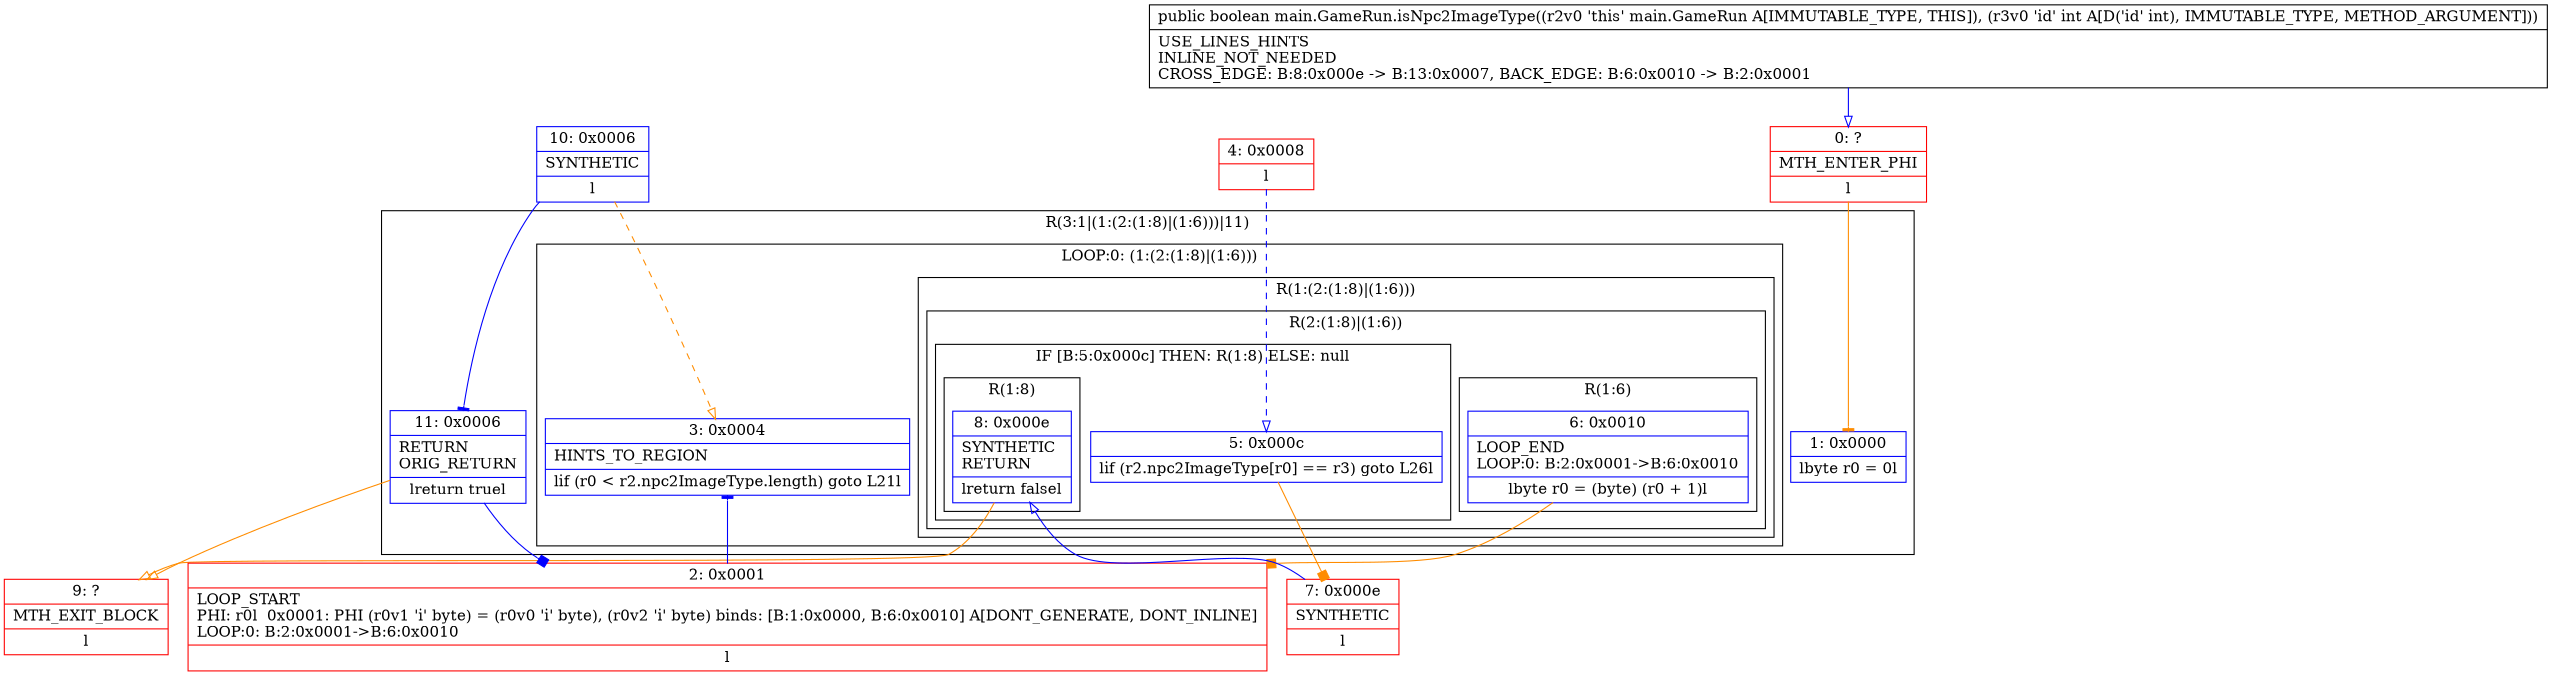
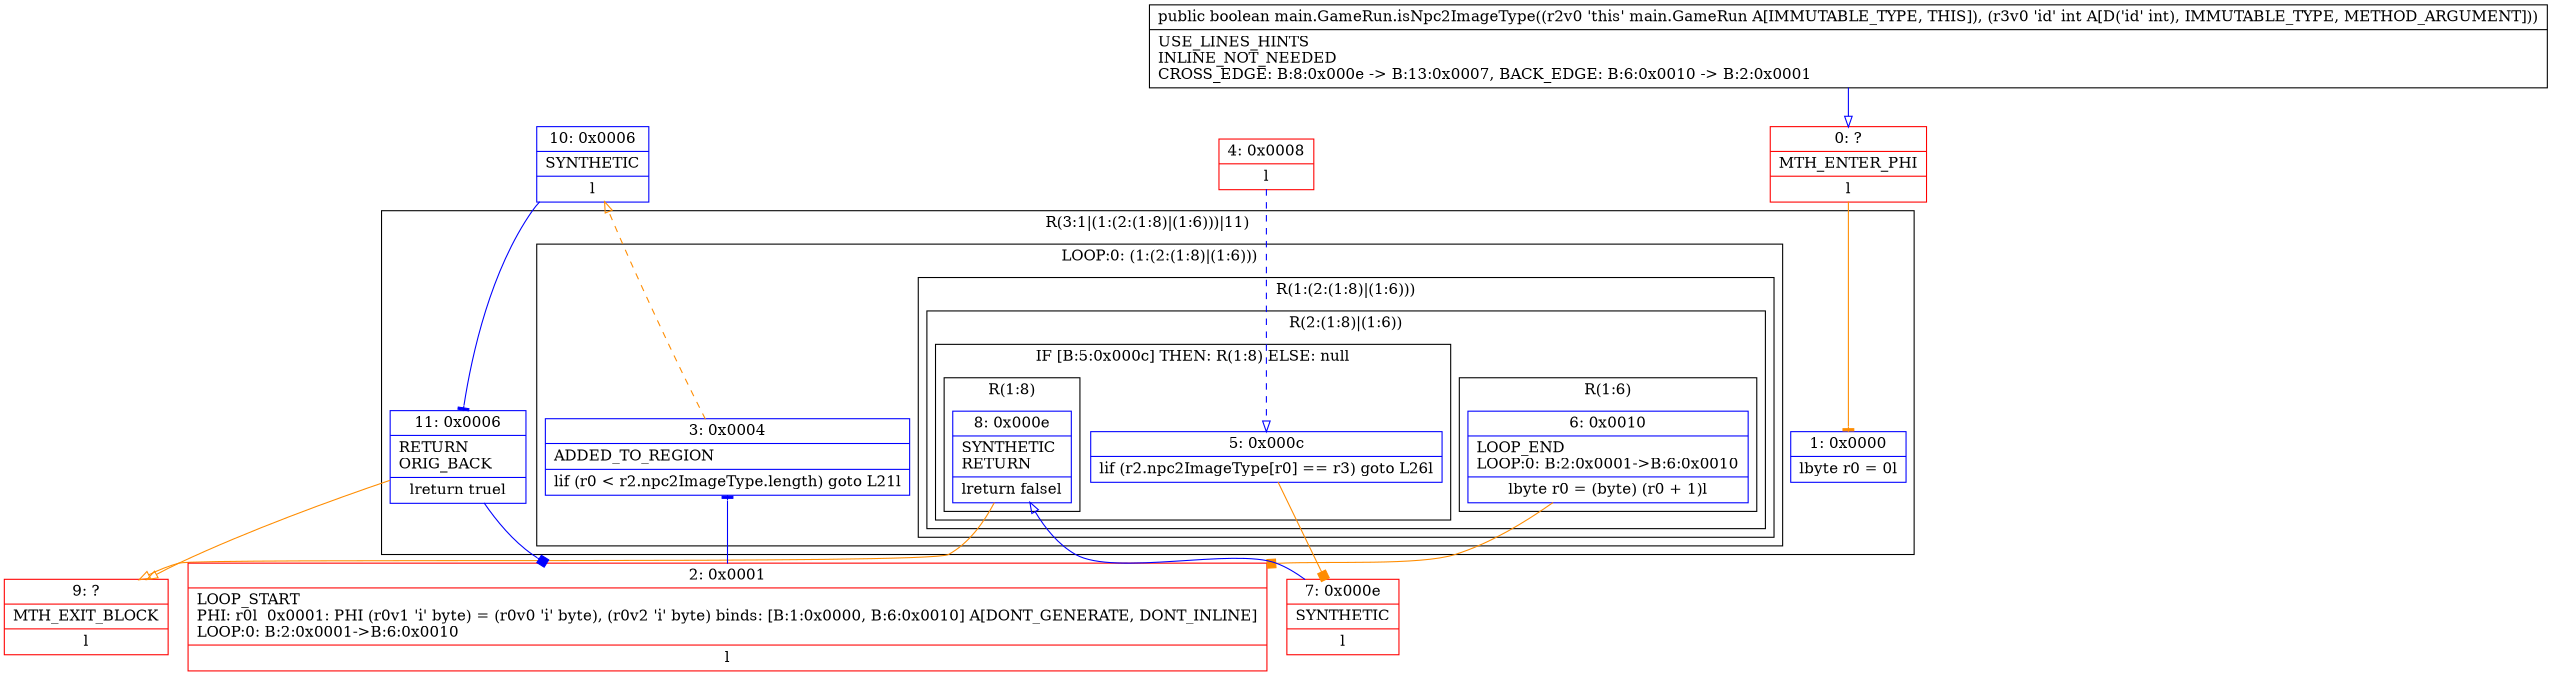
edge "10: 0x0006" -> "3: 0x0004": reversed
node "3: 0x0004": text "HINTS_TO_REGION" -> "ADDED_TO_REGION"
node "11: 0x0006": text "ORIG_RETURN" -> "ORIG_BACK"
